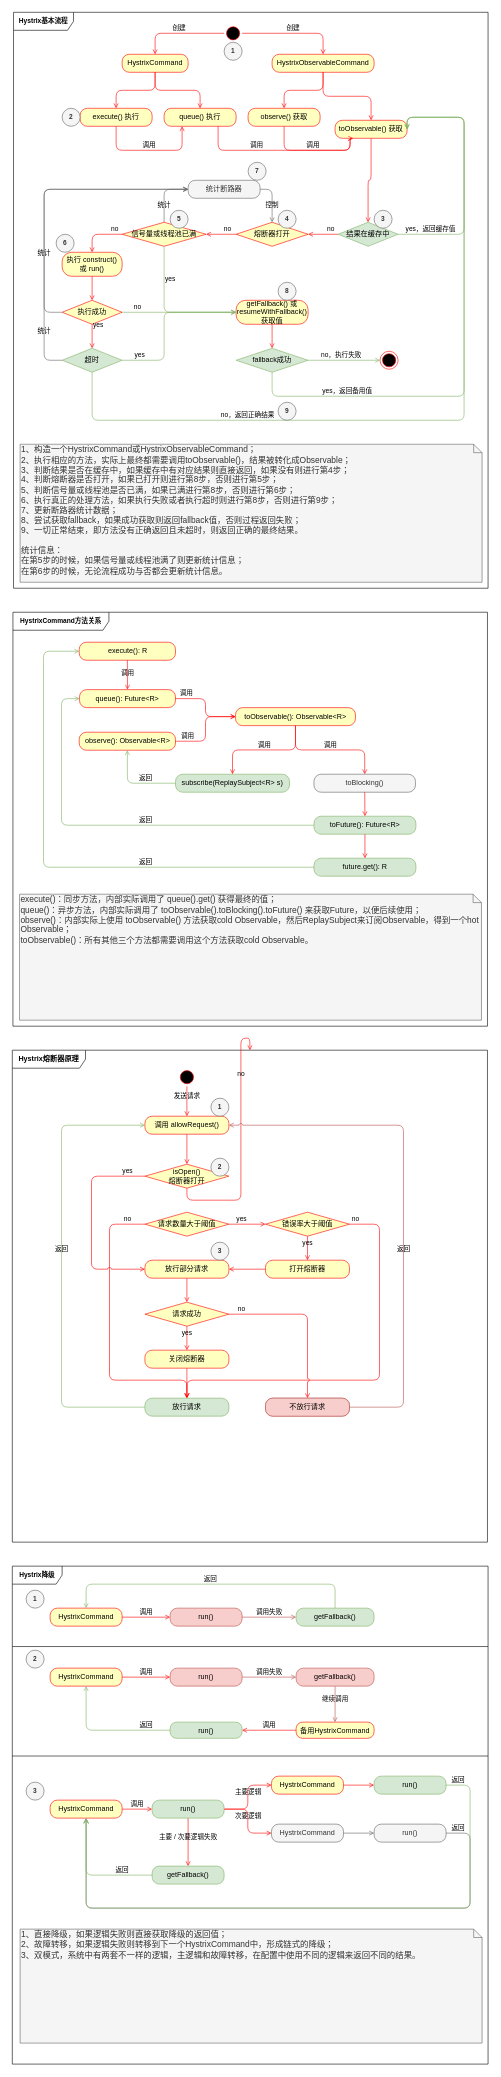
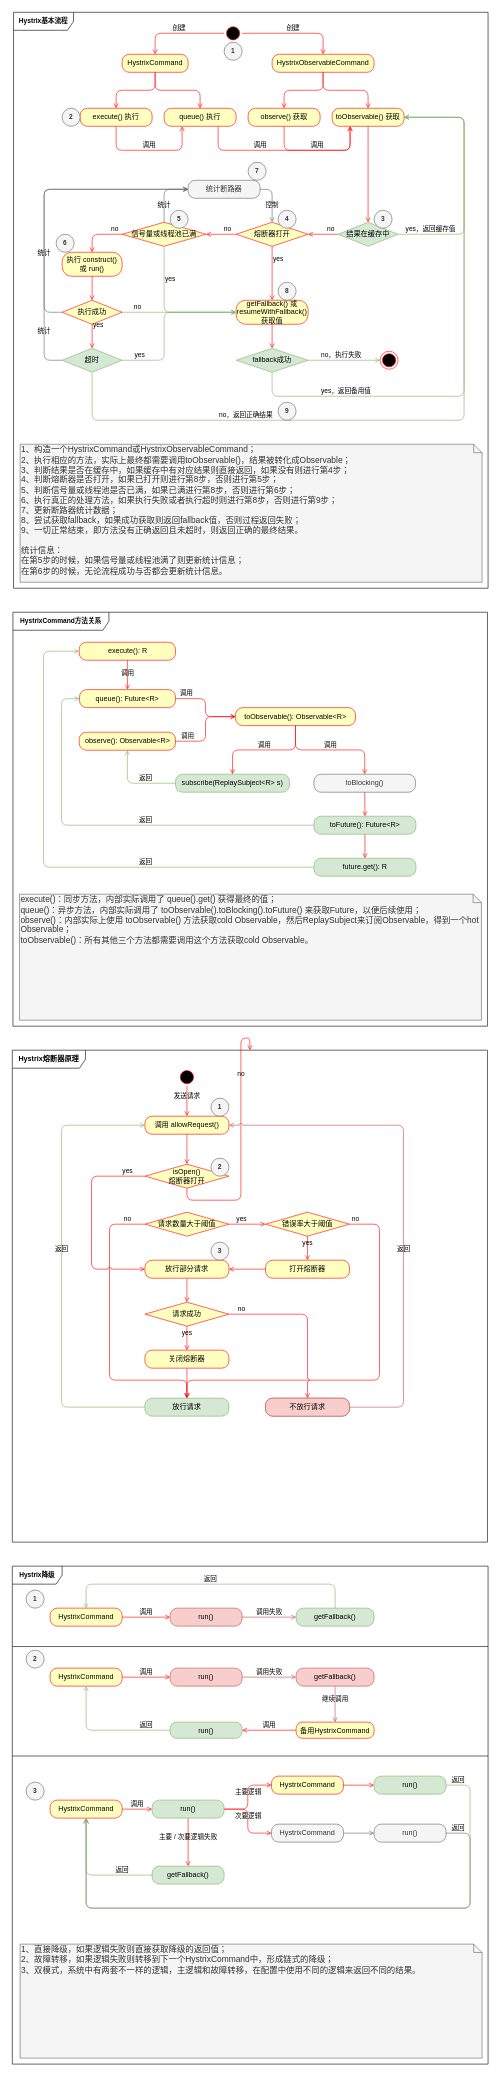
node "toObservable() 获取": moved (371, 129) -> (368, 117)
edge "熔断器打开" -> "getFallback() 或 resumeWithFallback() 获取值": added, label "yes"
node "1、直接降级，如果逻辑失败则直接获取降级的返回值； 2、故障转移，如果逻辑失败则转移到下一个HystrixCommand中，形成链式的降级； 3、双模式，系统中有两套不一样的逻辑，主逻辑和故障转移，在配置中使用不同的逻辑来返回不同的结果。": moved (251, 1986) -> (251, 2001)
